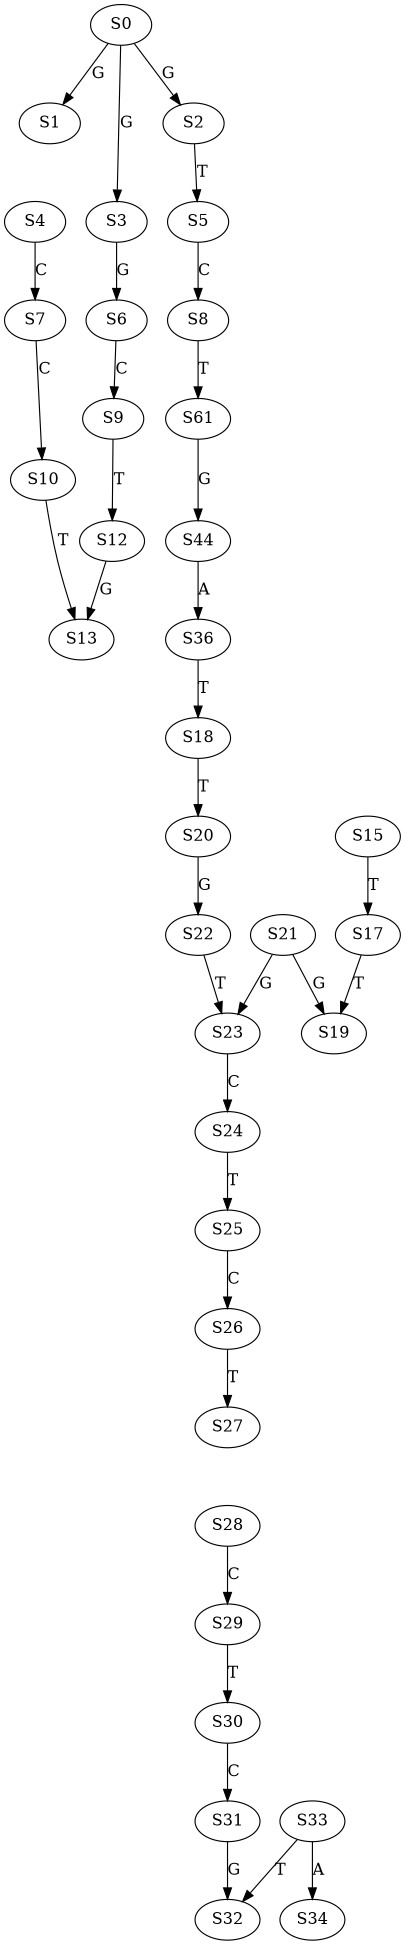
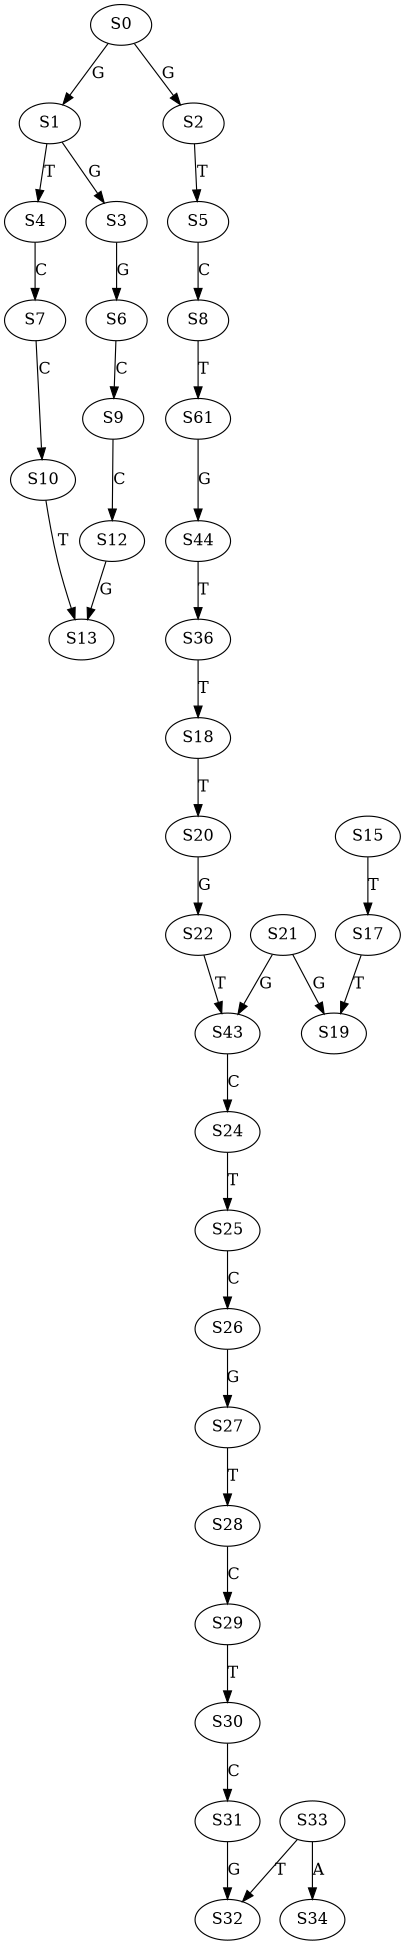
edge "S0" -> "S3": now "S1" -> "S3"
edge "S1" -> "S4": added, label "T"
edge "S9" -> "S12": label "T" -> "C"
edge "S44" -> "S36": label "A" -> "T"
node "S23": label "S23" -> "S43"
edge "S26" -> "S27": label "T" -> "G"
edge "S27" -> "S28": added, label "T"
